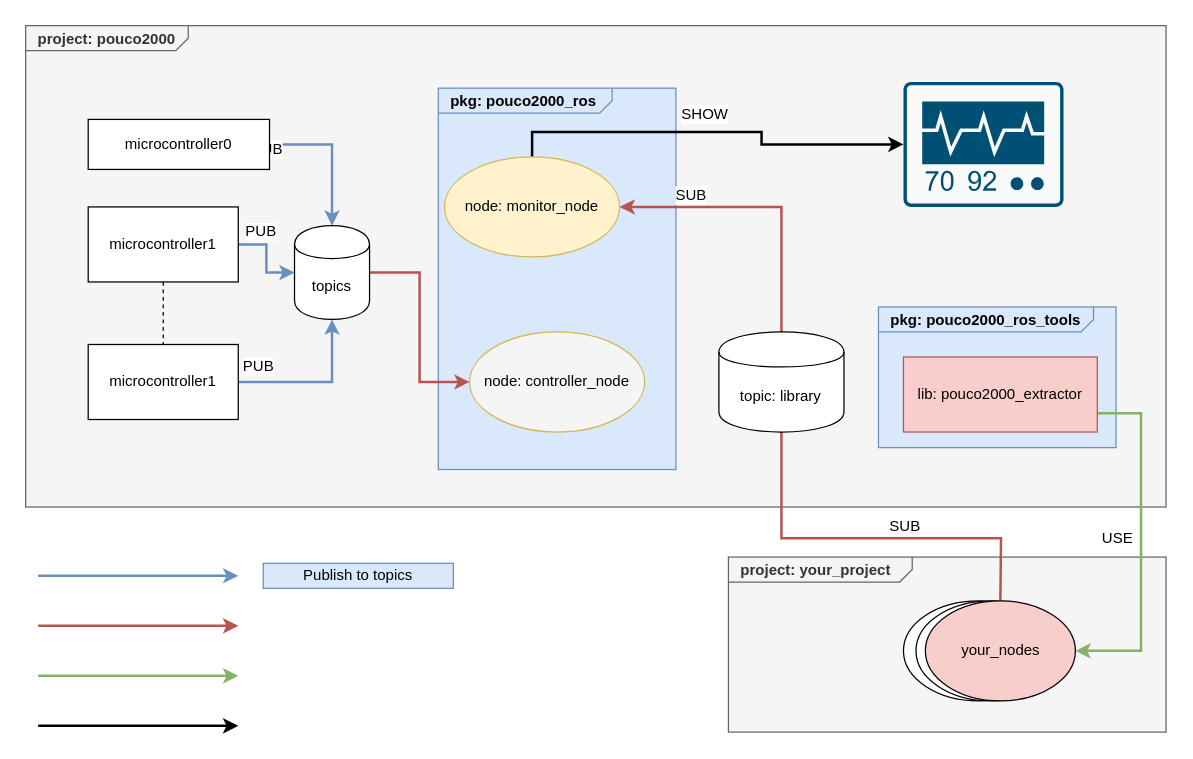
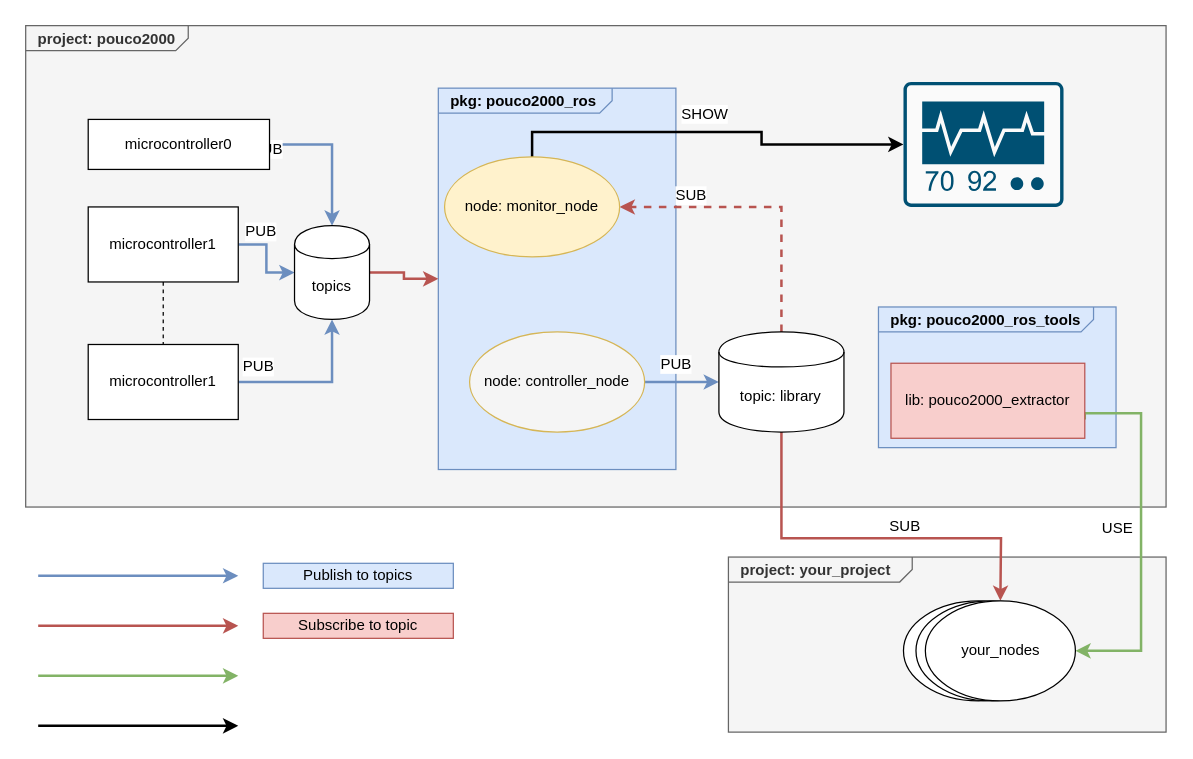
edge "topic: library" -> "node: monitor_node": style solid -> dashed
edge "topics" -> "node: controller_node": now "topics" -> "pkg: pouco2000_ros"
edge "node: controller_node" -> "topic: library": added, label "PUB"
node "lib: pouco2000_extractor": moved (1000, 394) -> (988, 401)
edge "topic: library" -- "your_nodes": arrowhead none -> classic
node "Subscribe to topic": added
node "your_nodes": fillcolor #f8cecc -> #ffffff
